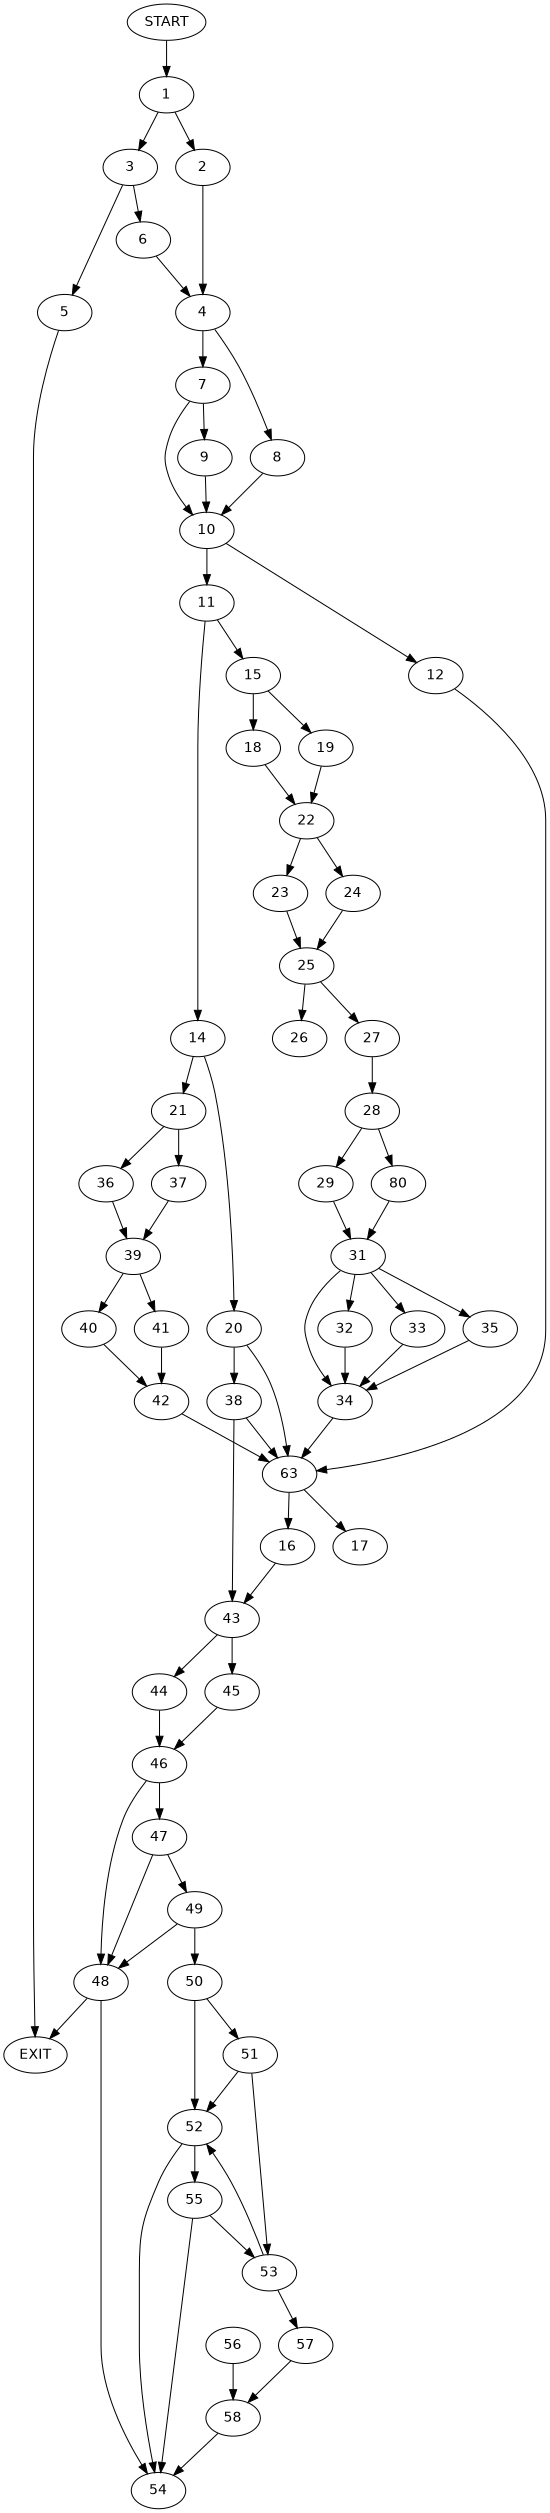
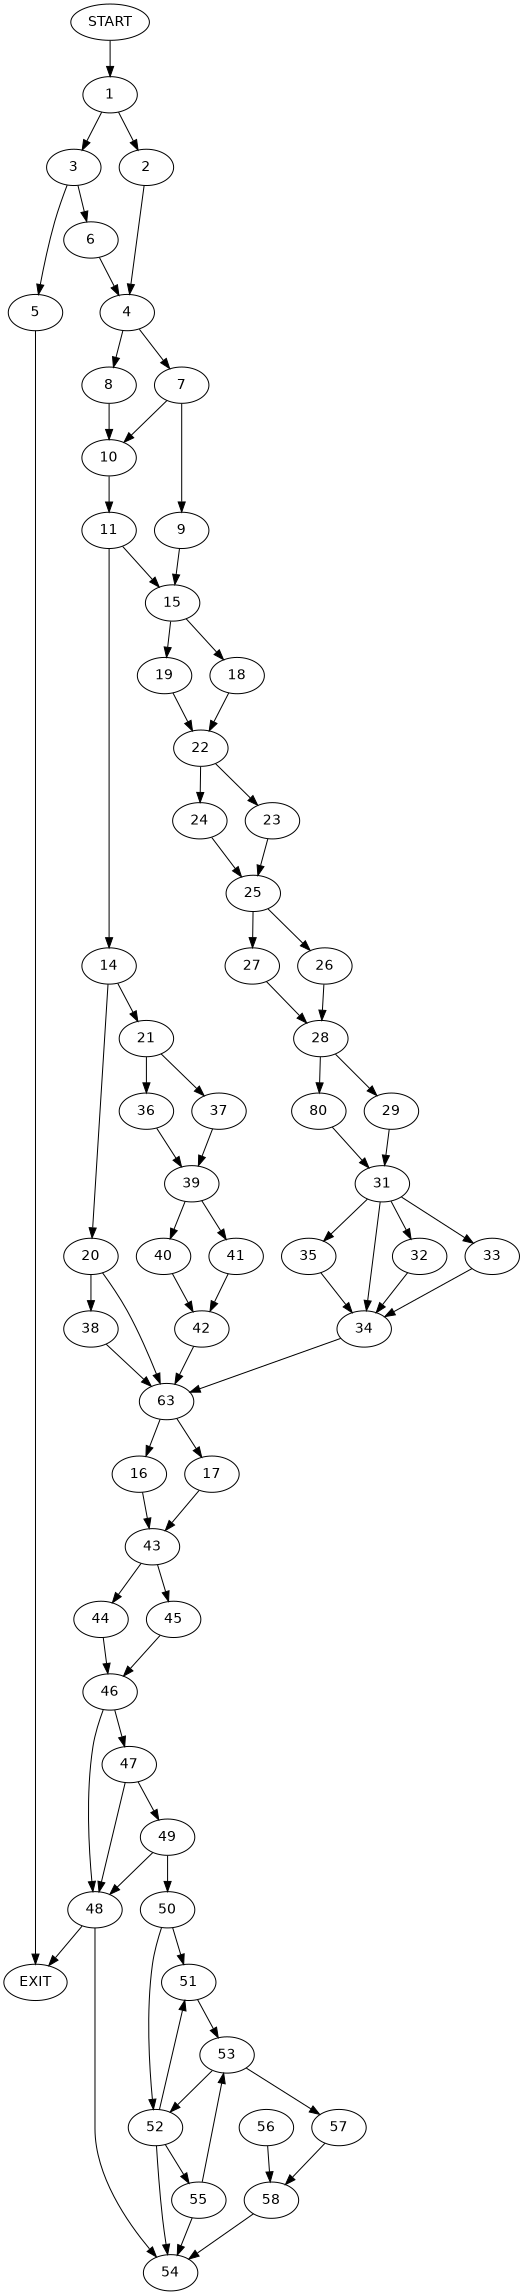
edge "9" -> "10": now "9" -> "15"
node "12": removed
edge "26" -> "28": added
edge "38" -> "43": now "17" -> "43"
edge "51" -> "52": reversed
